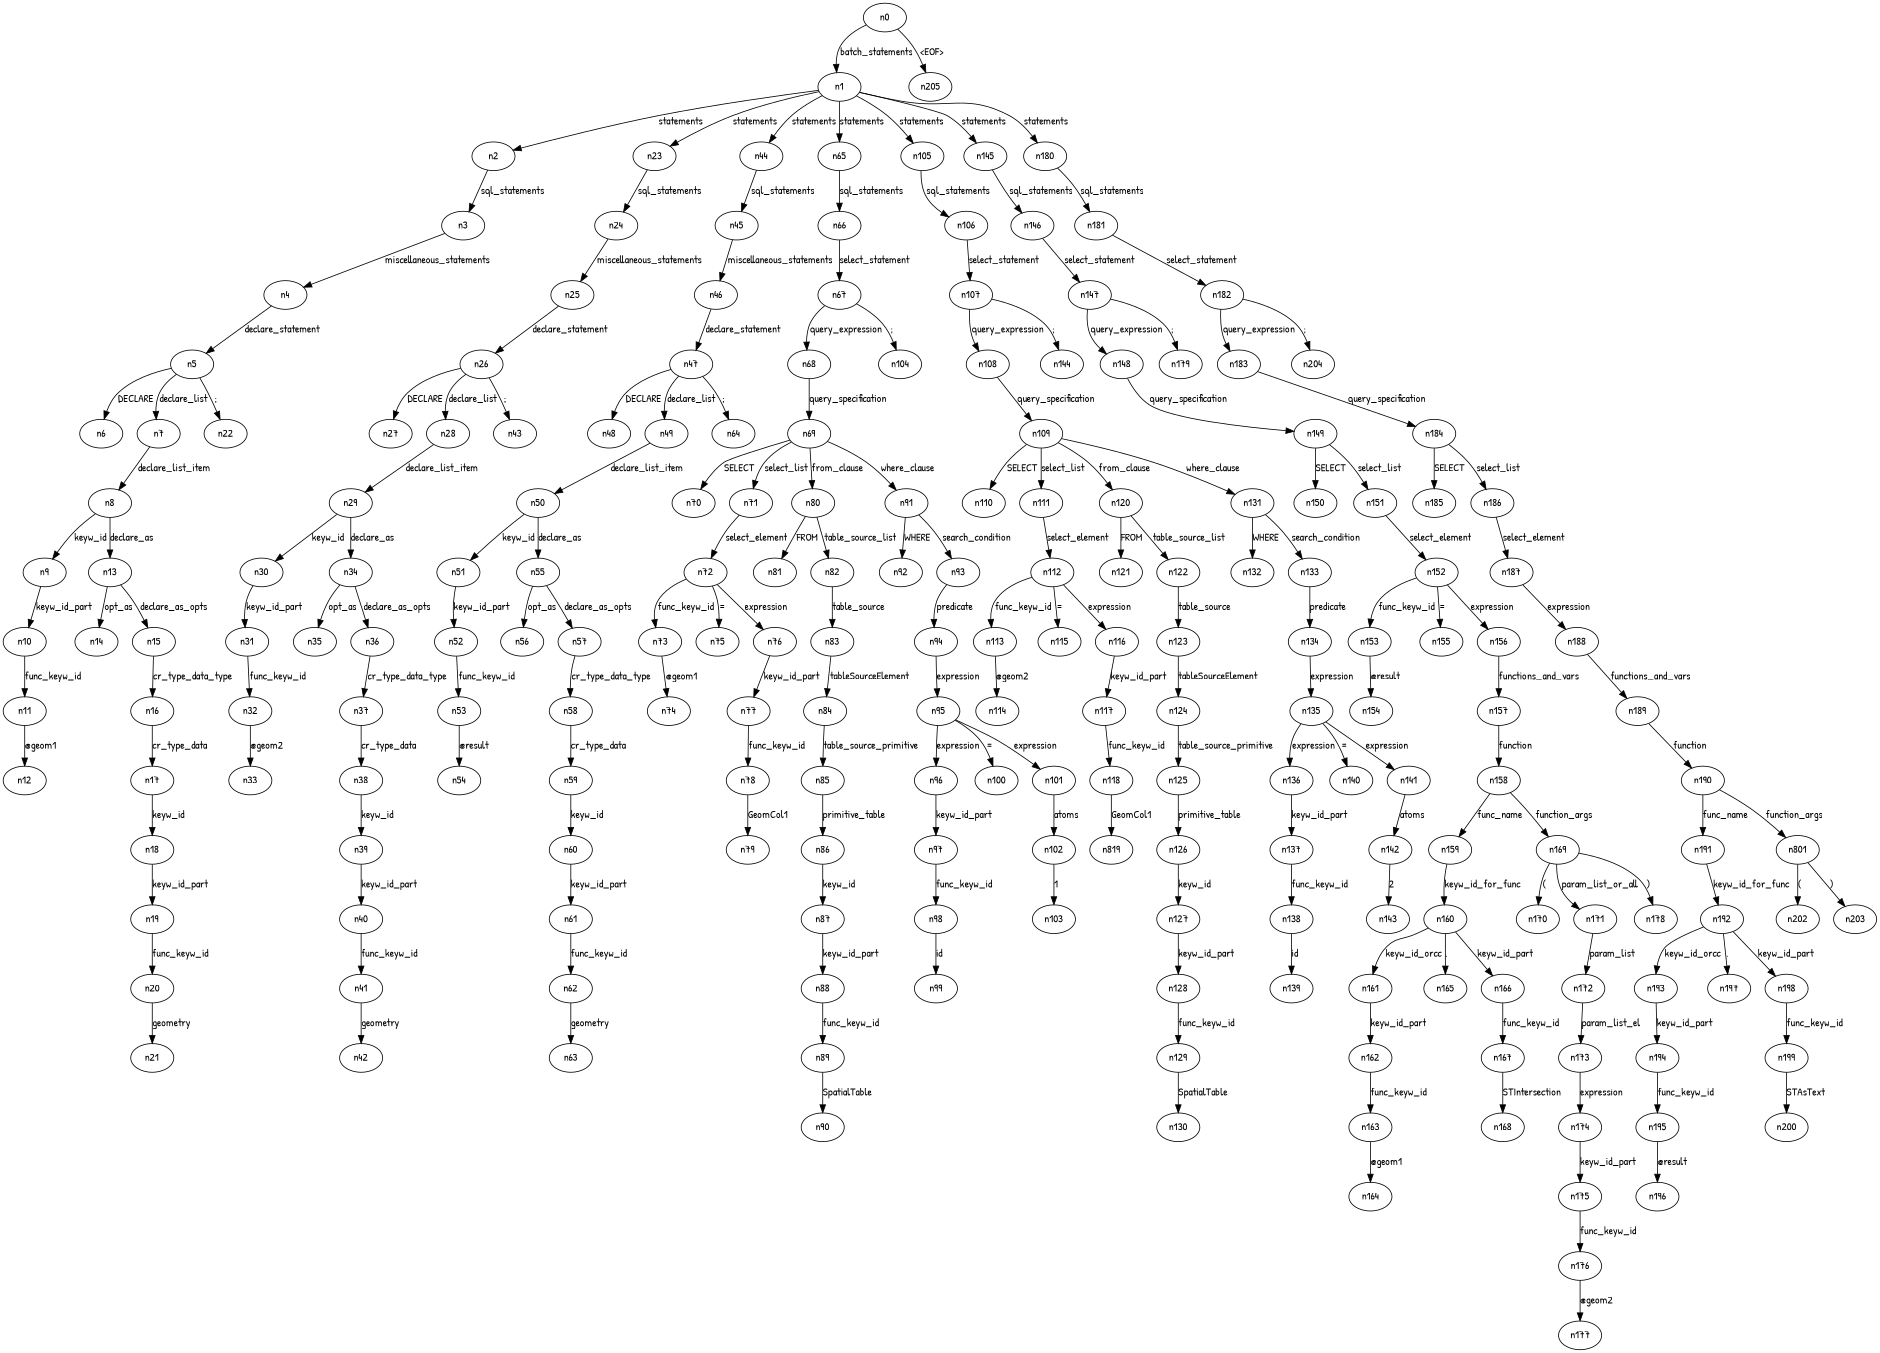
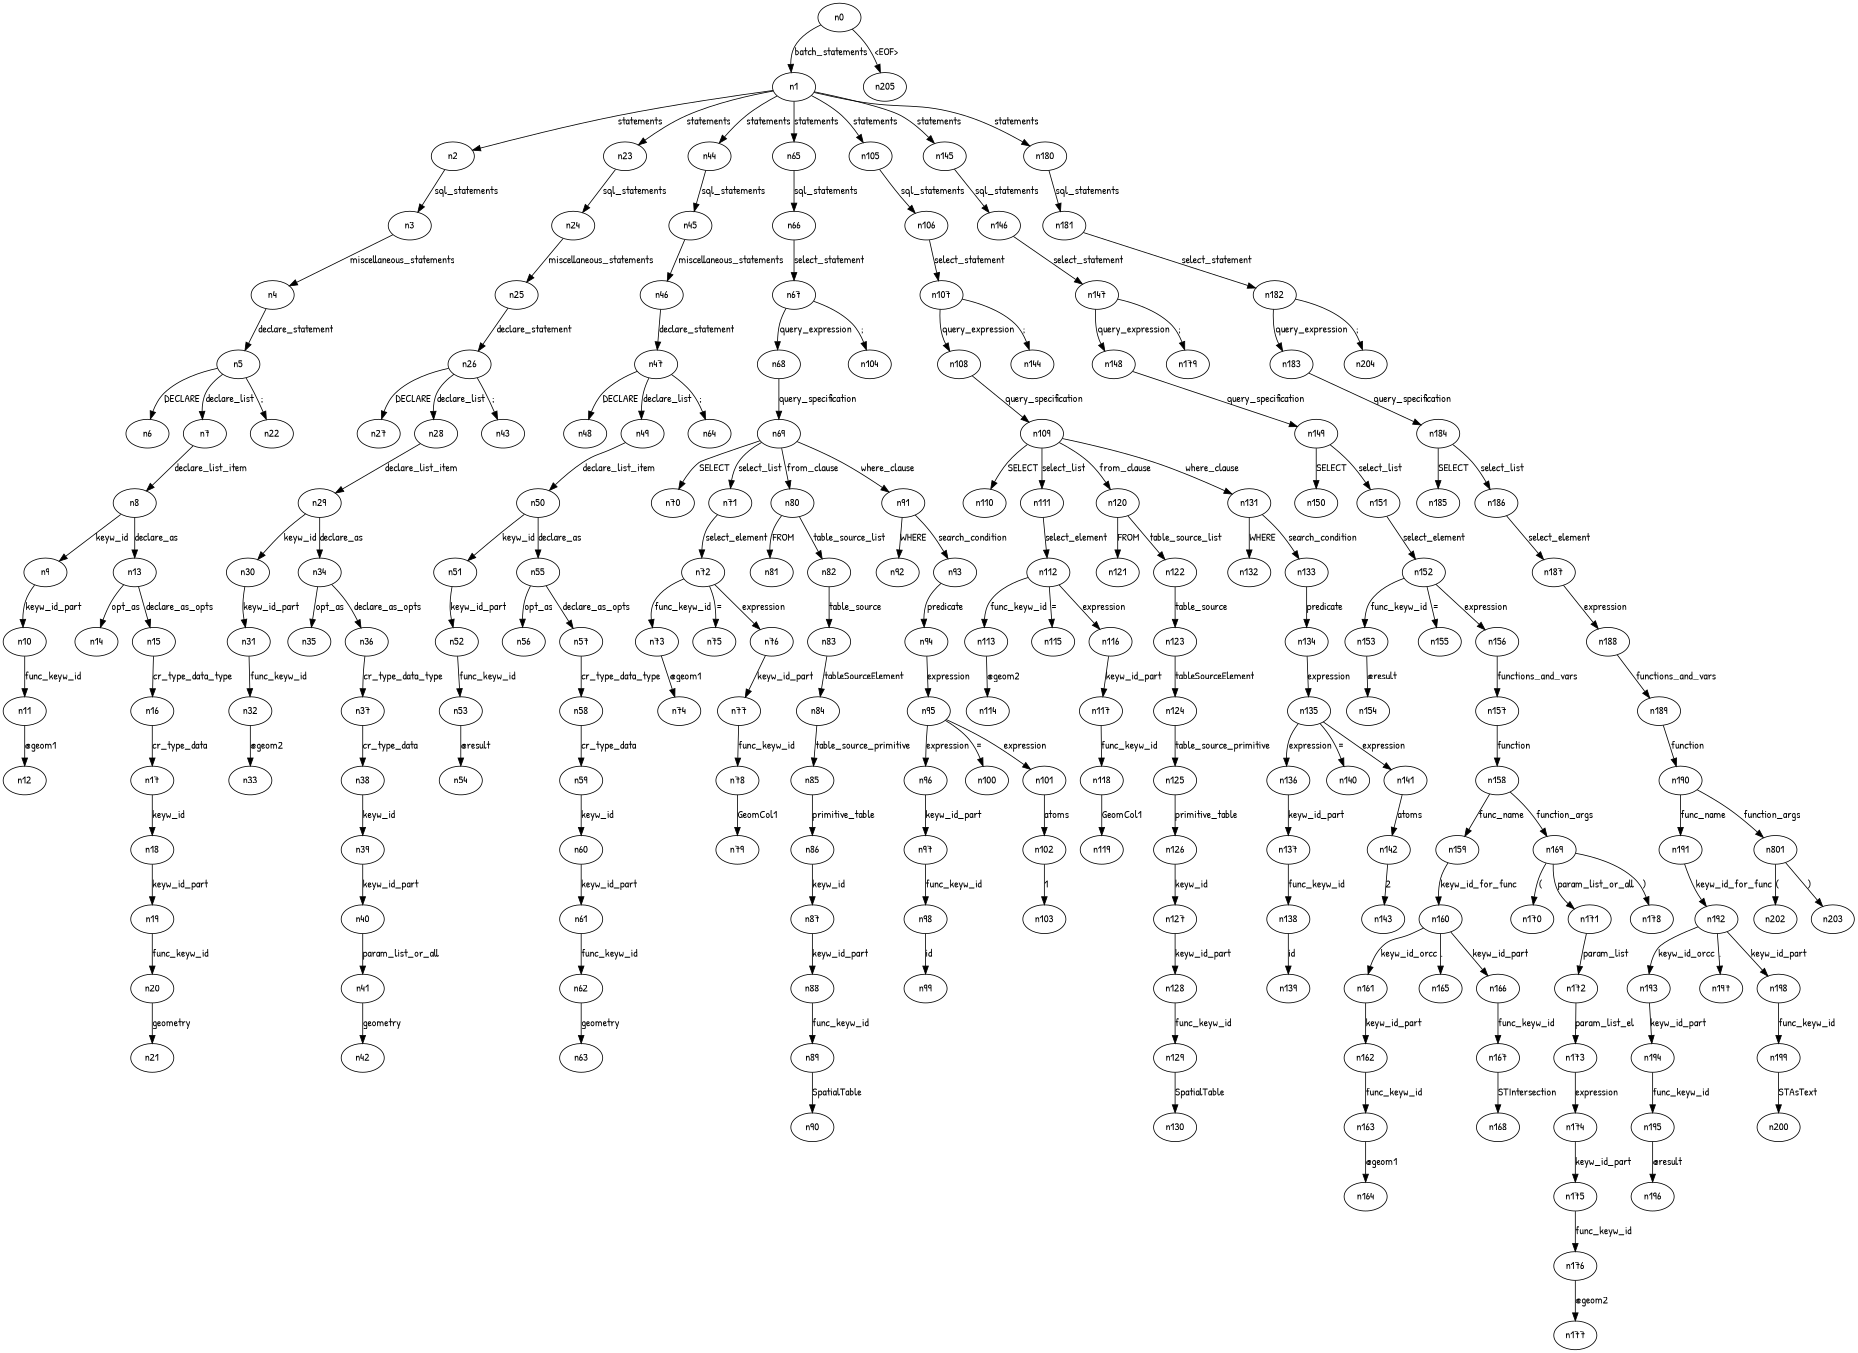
node "n819": label "n819" -> "n119"
edge "n40" -> "n41": label "func_keyw_id" -> "param_list_or_all"
